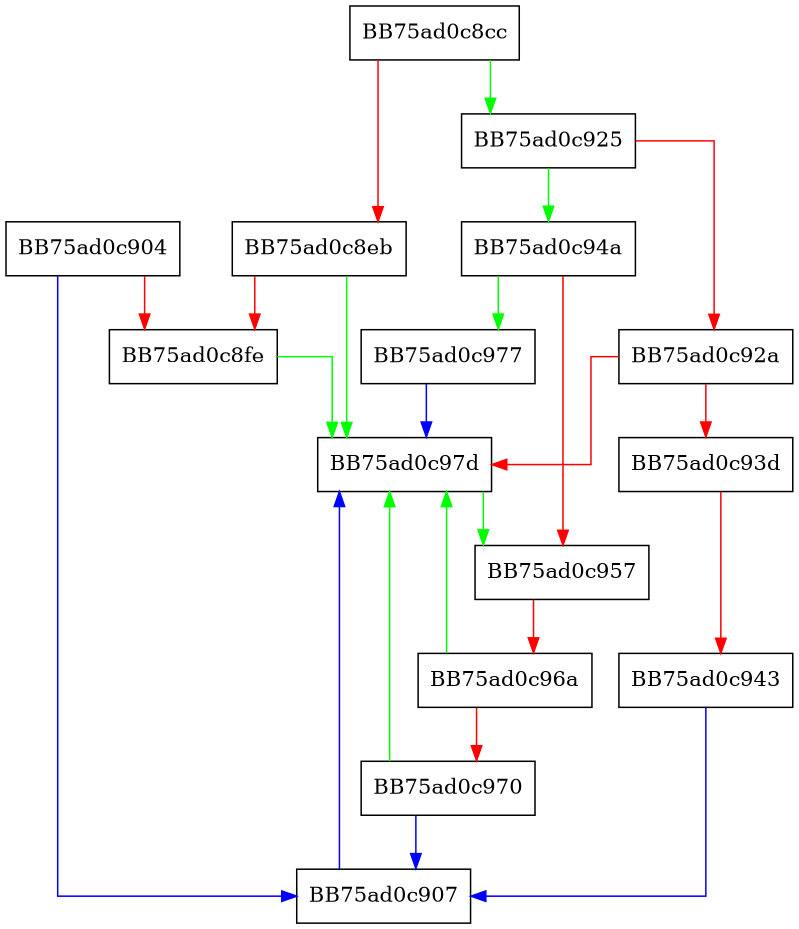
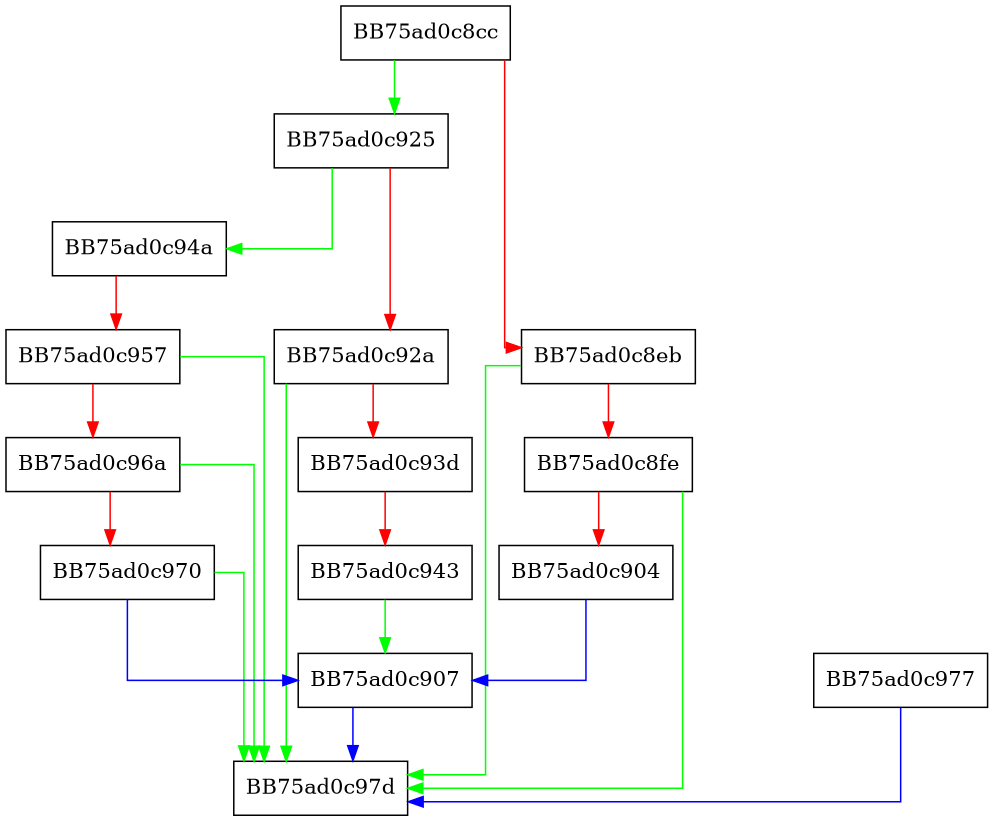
edge "BB75ad0c904" -> "BB75ad0c8fe": reversed
edge "BB75ad0c94a" -> "BB75ad0c977": removed
edge "BB75ad0c92a" -> "BB75ad0c97d": color red -> green
edge "BB75ad0c97d" -> "BB75ad0c957": reversed
edge "BB75ad0c943" -> "BB75ad0c907": color blue -> green
